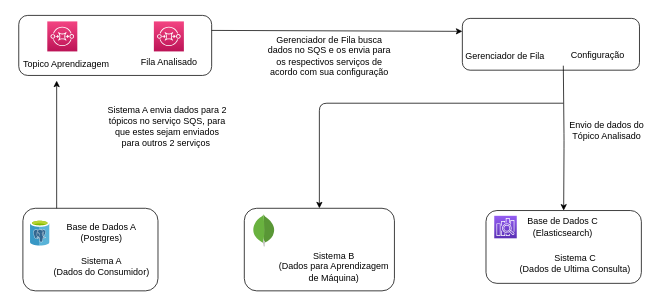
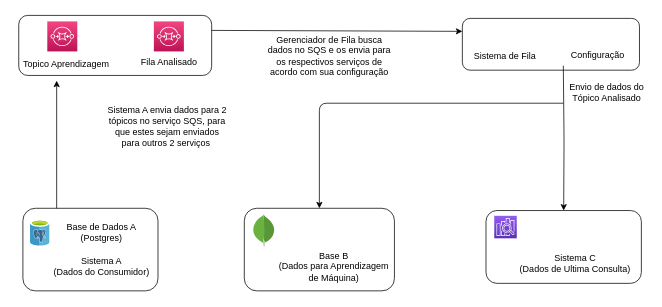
node "Gerenciador de Fila": label "Gerenciador de Fila" -> "Sistema de Fila"
node "Envio de dados do Tópico Analisado": moved (606, 130) -> (606, 92)
node "Base de Dados C (Elasticsearch)": removed
node "Sistema B (Dados para Aprendizagem de Máquina)": label "Sistema B (Dados para Aprendizagem de Máquina)" -> "Base B (Dados para Aprendizagem de Máquina)"
